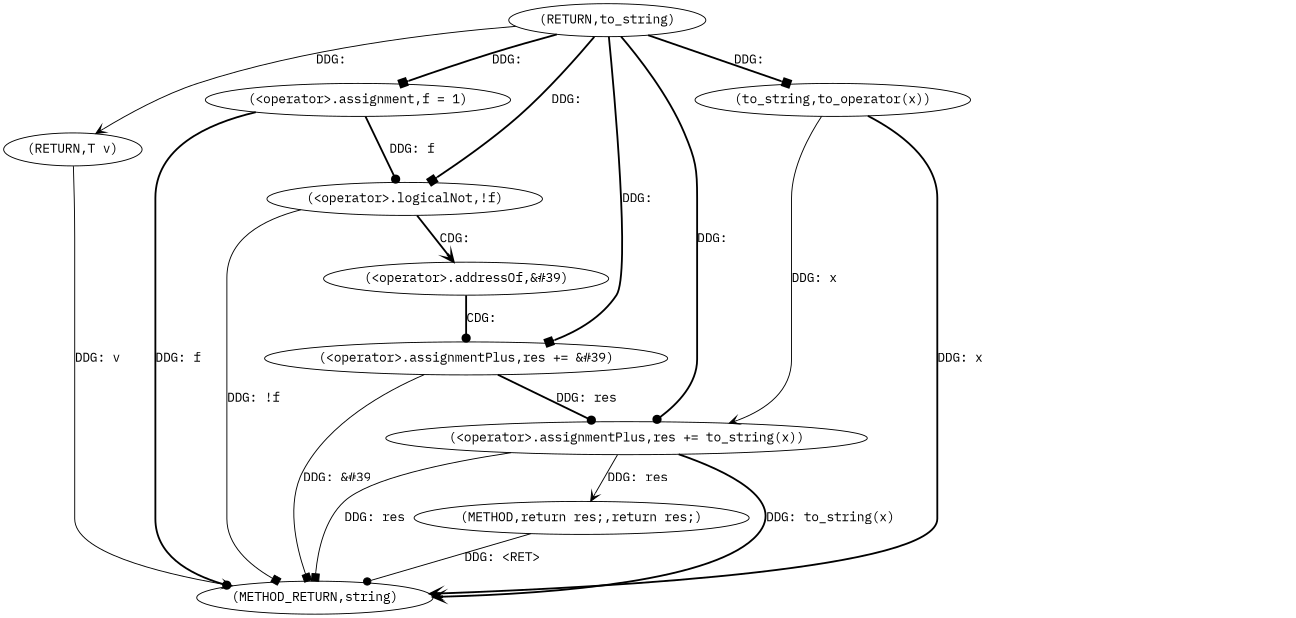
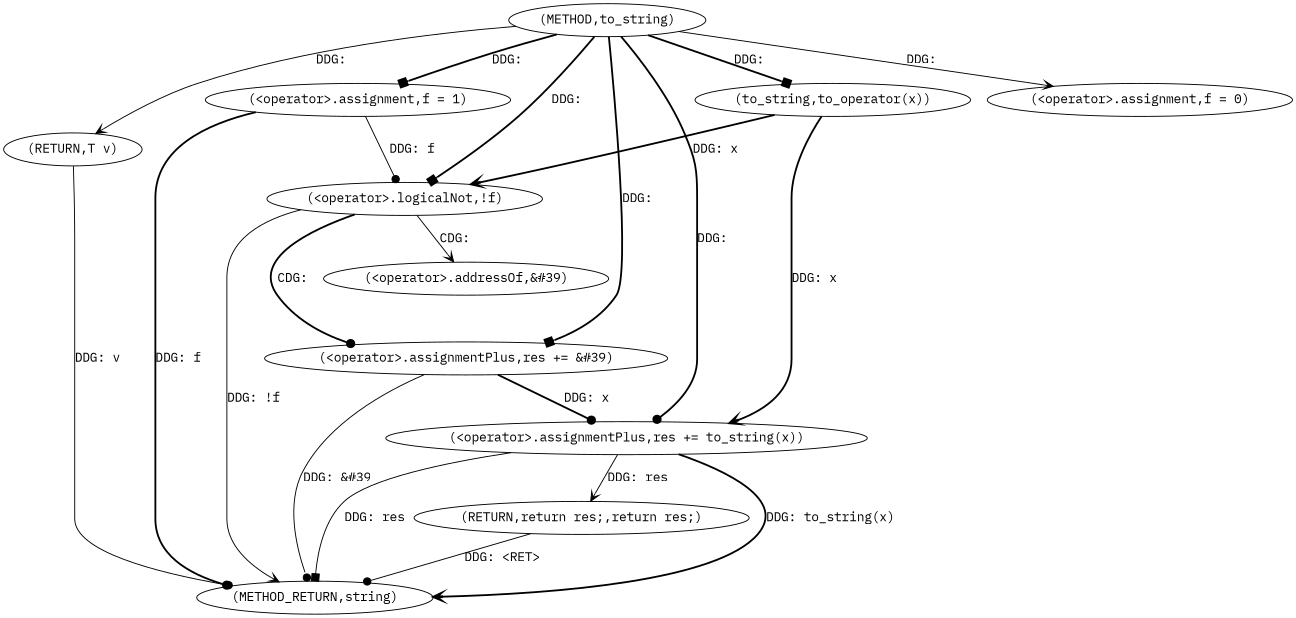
node "(RETURN,to_string)": label "(RETURN,to_string)" -> "(METHOD,to_string)"
node "(<operator>.assignment,f = 0)": added
edge "(<operator>.assignment,f = 1)" -> "(<operator>.logicalNot,!f)": style bold -> solid
edge "(<operator>.logicalNot,!f)" -> "(<operator>.addressOf,&#39)": style bold -> solid
edge "(to_string,to_operator(x))" -> "(<operator>.assignmentPlus,res += to_string(x))": style solid -> bold
edge "(<operator>.addressOf,&#39)" -> "(<operator>.assignmentPlus,res += &#39)": now "(<operator>.logicalNot,!f)" -> "(<operator>.assignmentPlus,res += &#39)"
edge "(<operator>.logicalNot,!f)" -> "(METHOD_RETURN,string)": arrowhead box -> vee
edge "(<operator>.assignmentPlus,res += &#39)" -> "(<operator>.assignmentPlus,res += to_string(x))": label "DDG: res" -> "DDG: x"
edge "(RETURN,T v)" -> "(METHOD_RETURN,string)": arrowhead vee -> dot
edge "(<operator>.assignmentPlus,res += &#39)" -> "(METHOD_RETURN,string)": arrowhead box -> dot
node "(METHOD,return res;,return res;)": label "(METHOD,return res;,return res;)" -> "(RETURN,return res;,return res;)"
edge "(to_string,to_operator(x))" -> "(METHOD_RETURN,string)": now "(to_string,to_operator(x))" -> "(<operator>.logicalNot,!f)"
